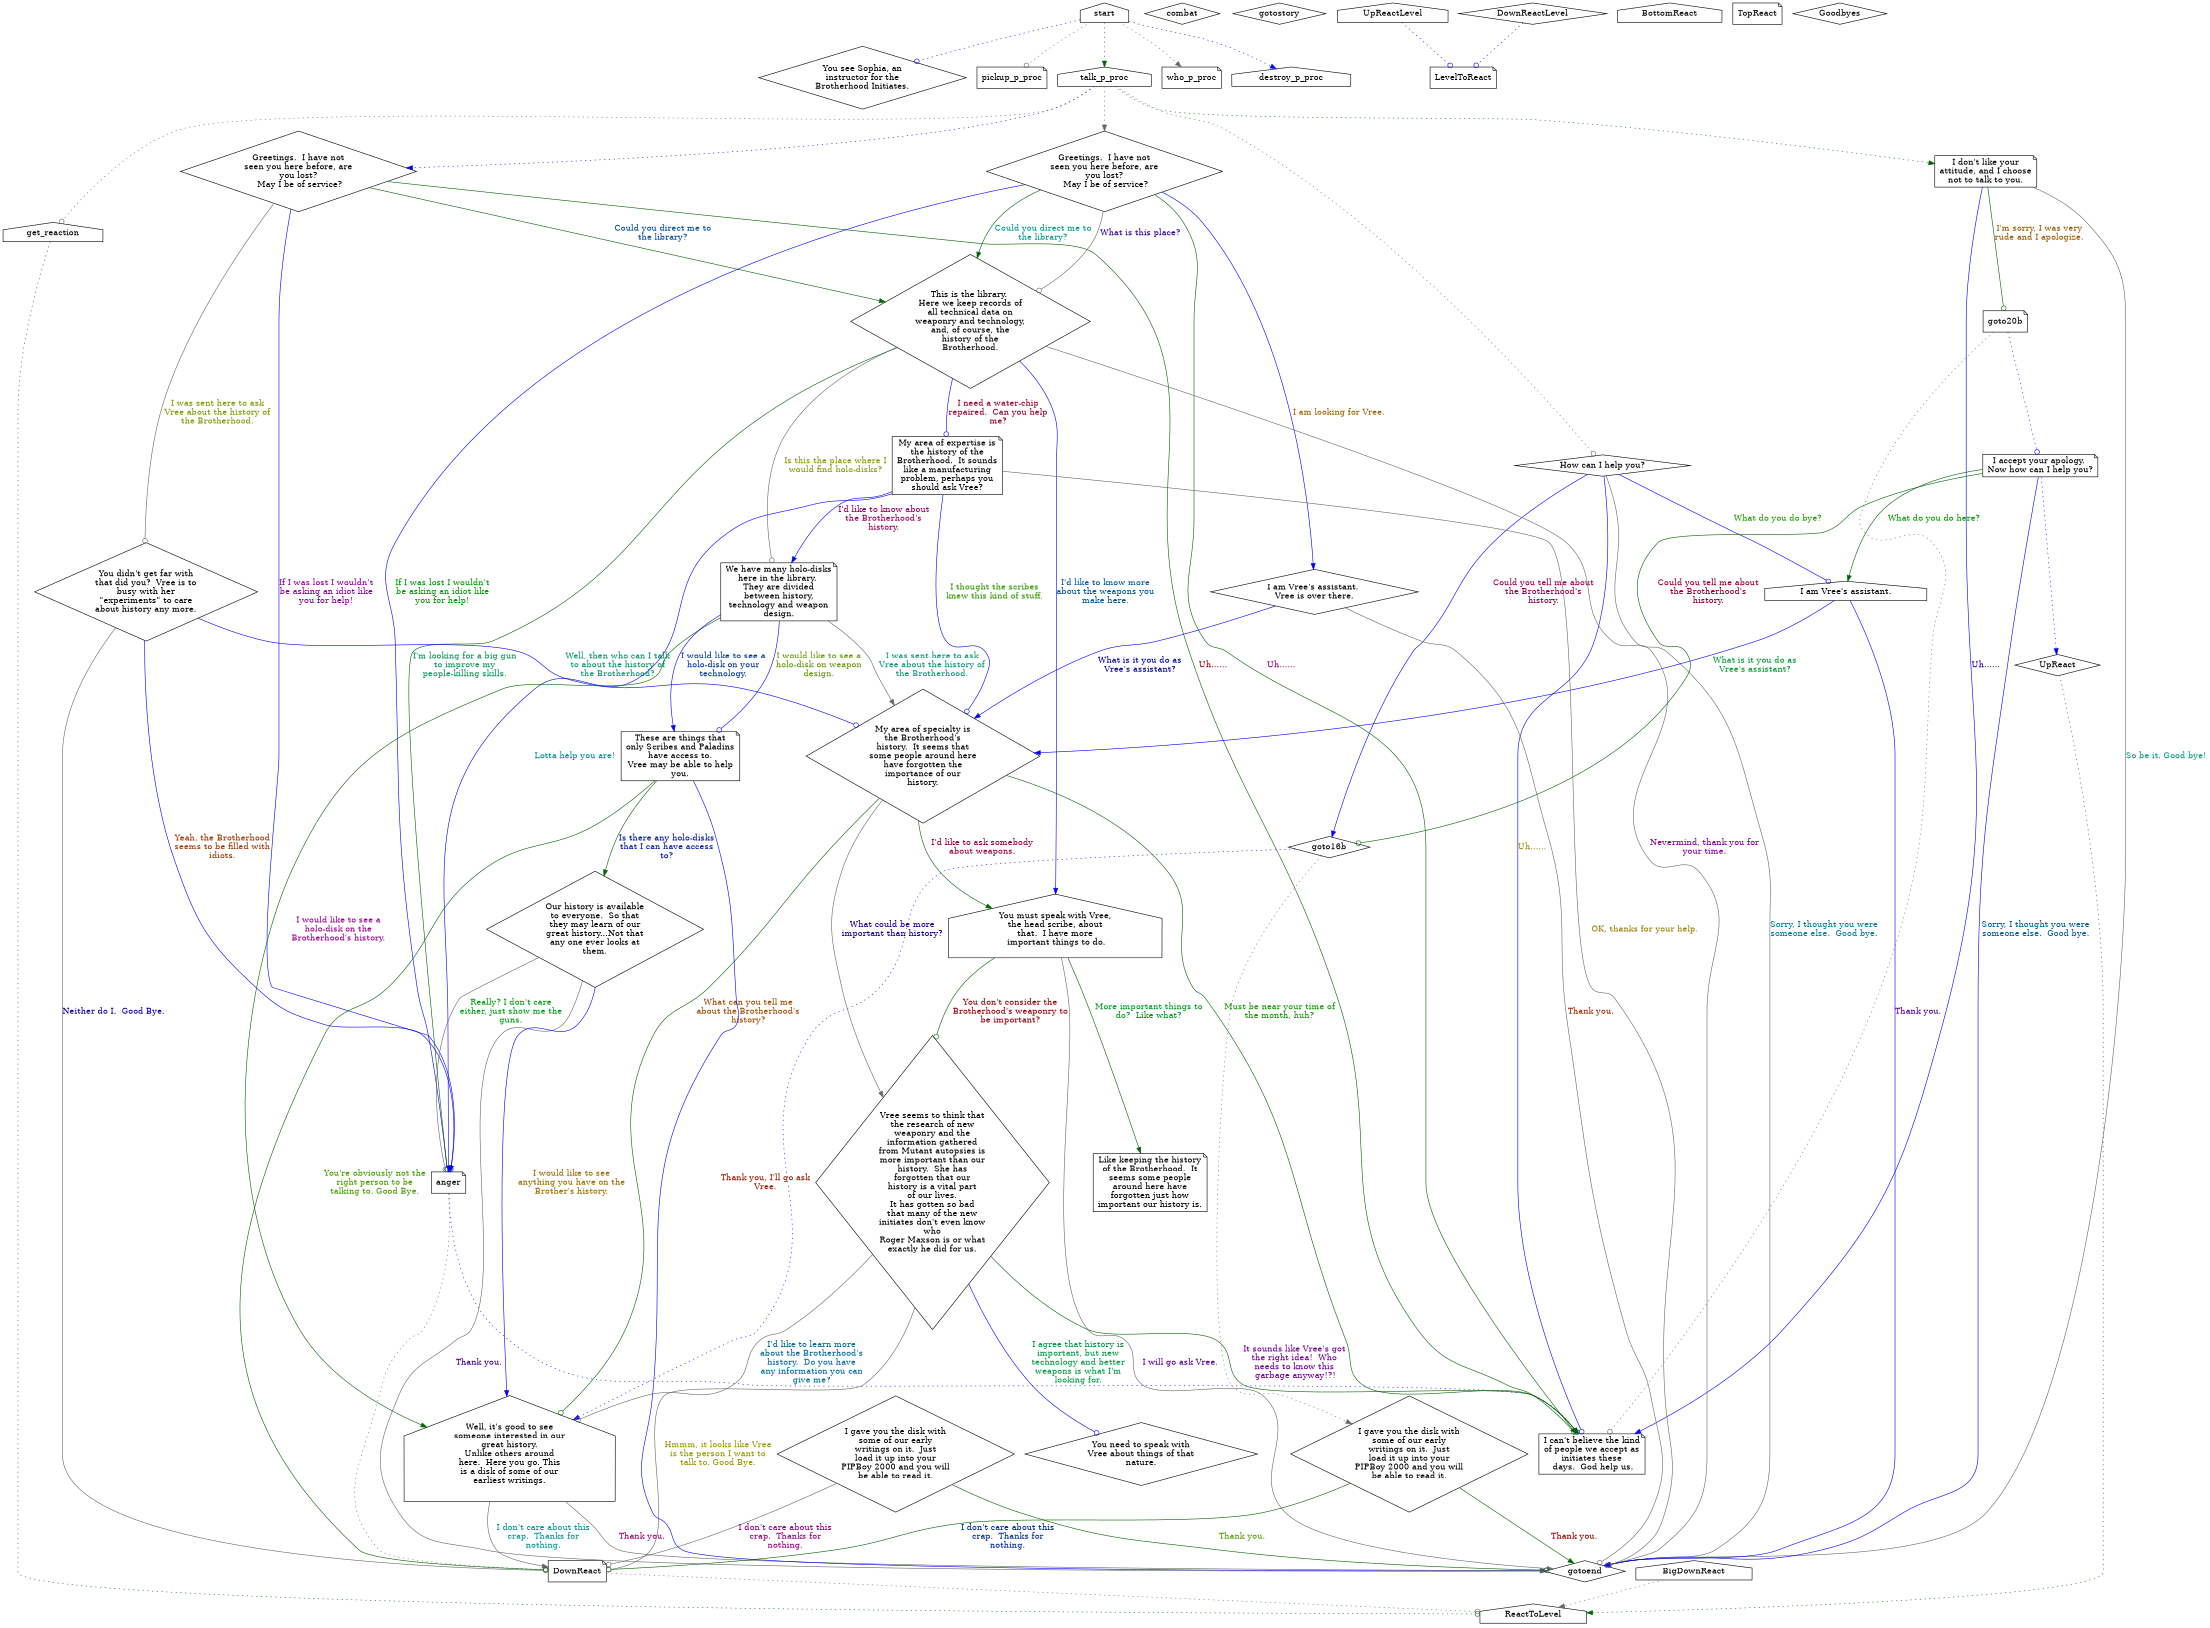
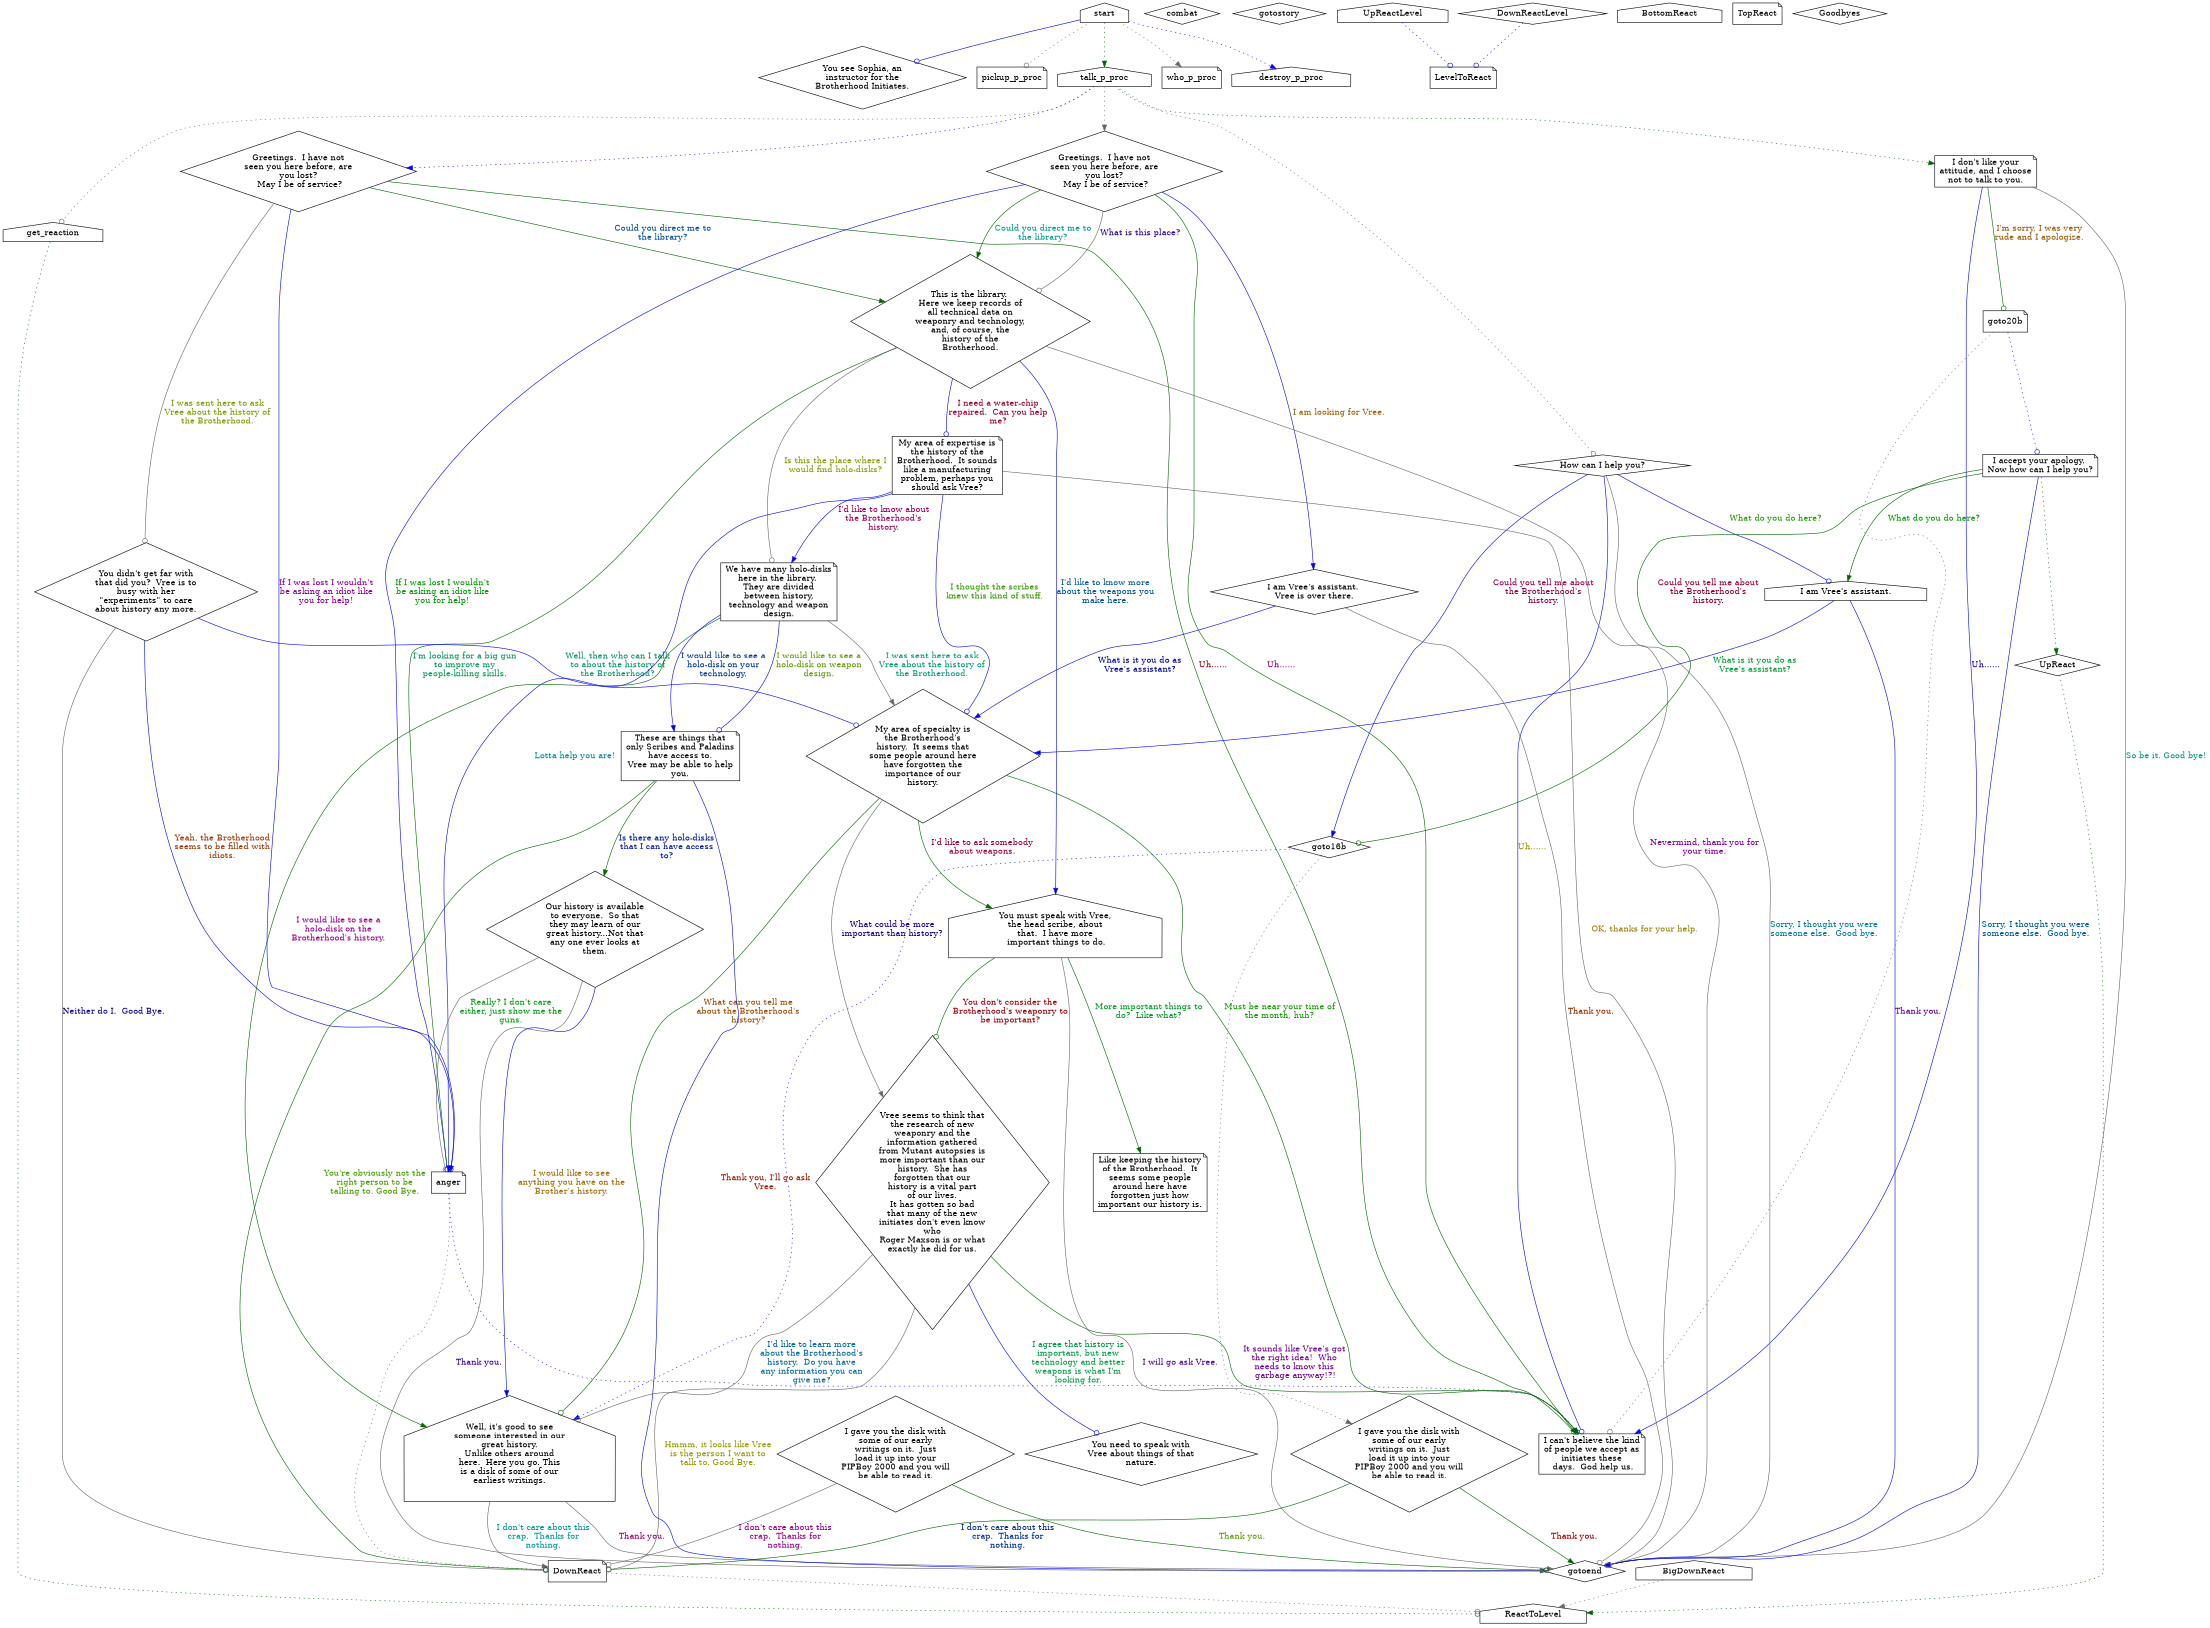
edge "start" -> "You see Sophia, an instructor for the Brotherhood Initiates.": style dotted -> solid
edge "How can I help you?" -> "I am Vree's assistant.": label "What do you do bye?" -> "What do you do here?"
edge "I accept your apology. Now how can I help you?" -> "UpReact": color blue -> darkgreen
